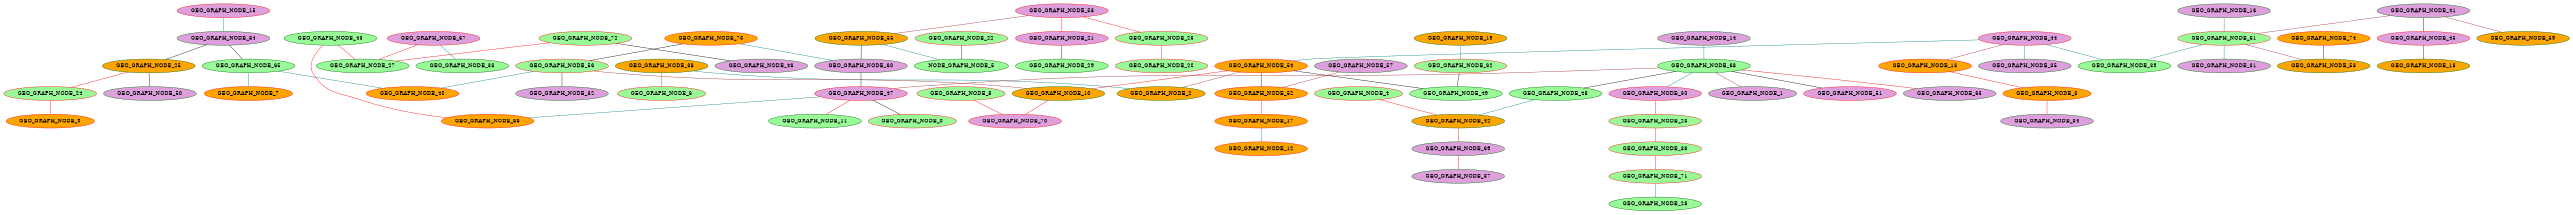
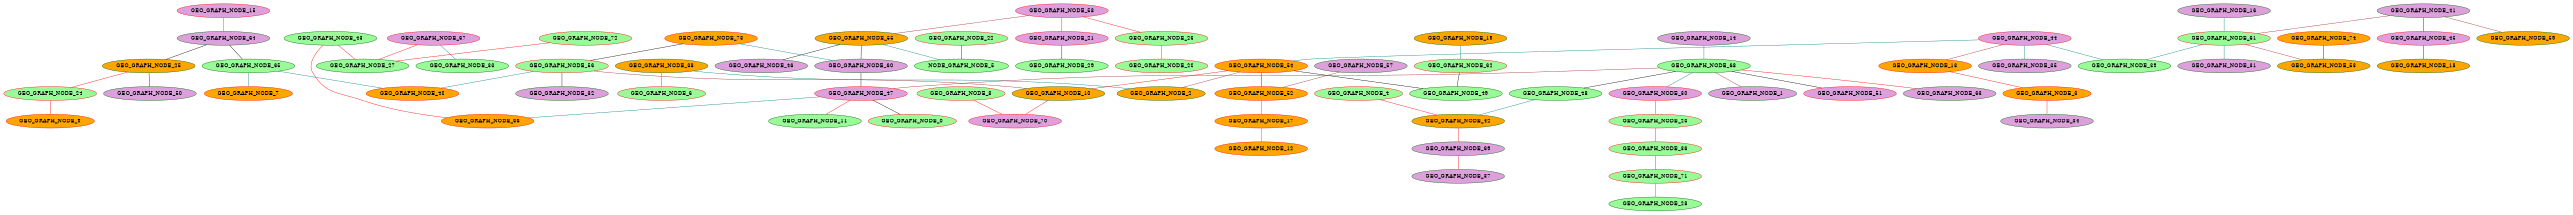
edge "GEO_GRAPH_NODE_72" -- "GEO_GRAPH_NODE_46": now "GEO_GRAPH_NODE_55" -- "GEO_GRAPH_NODE_46"
